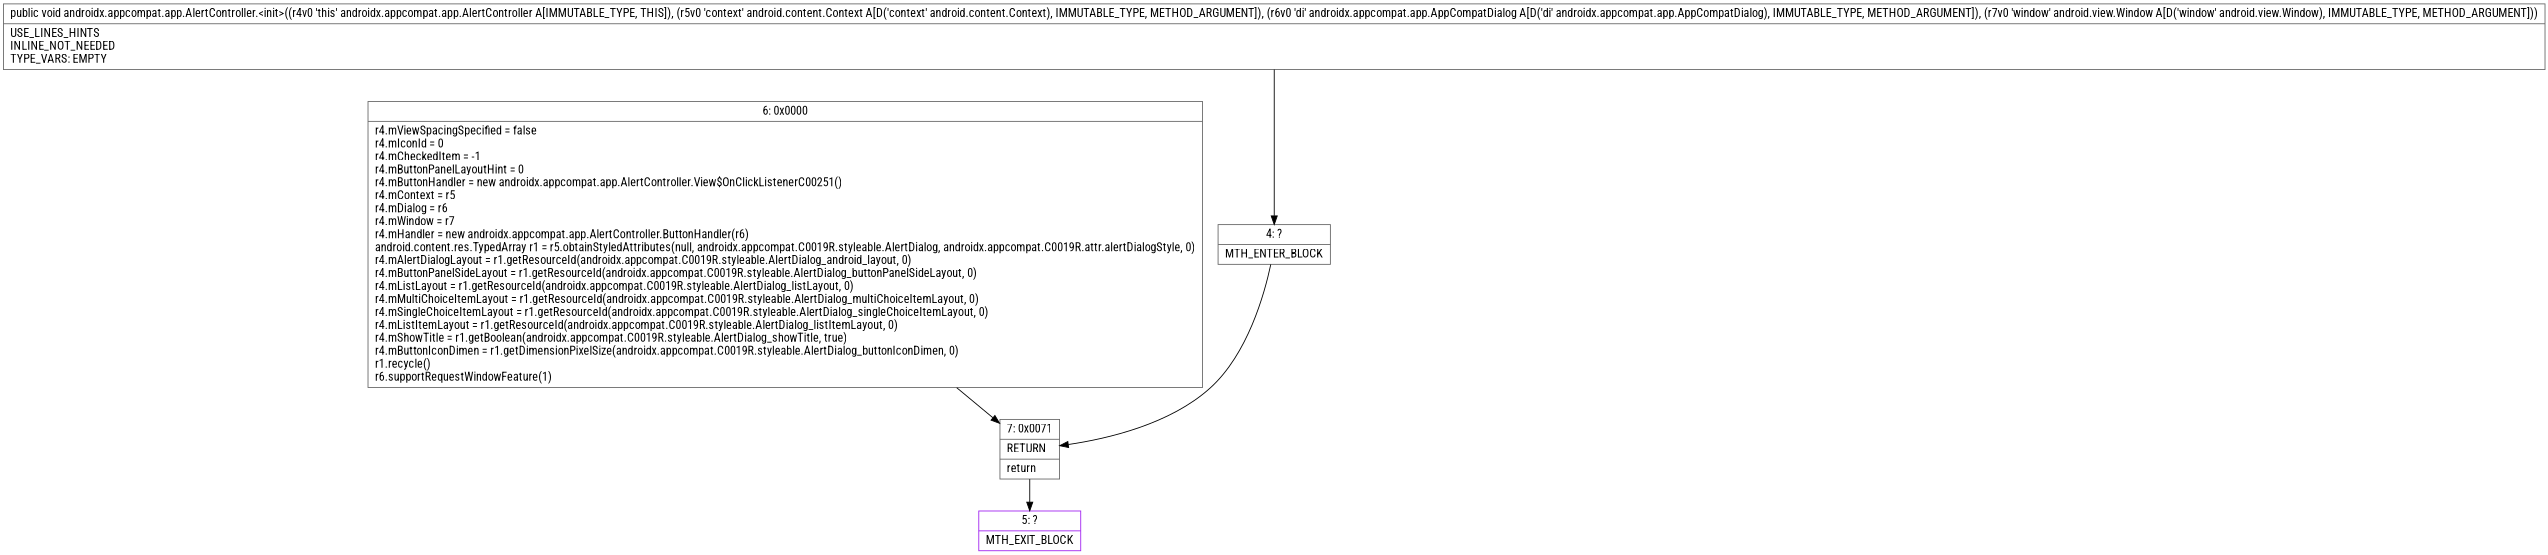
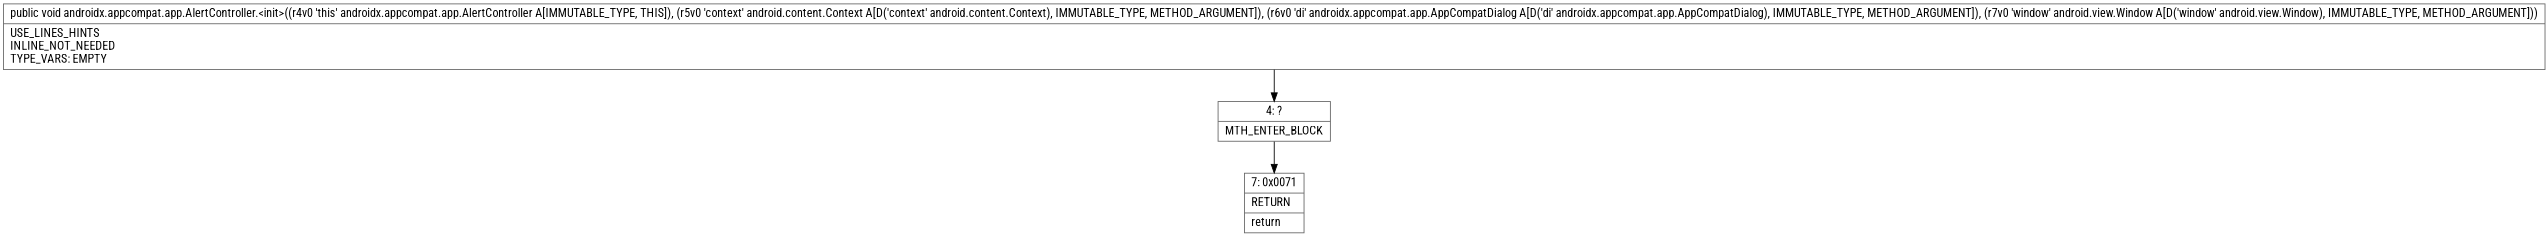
node "6: 0x0000": removed
node "5: ?": removed
